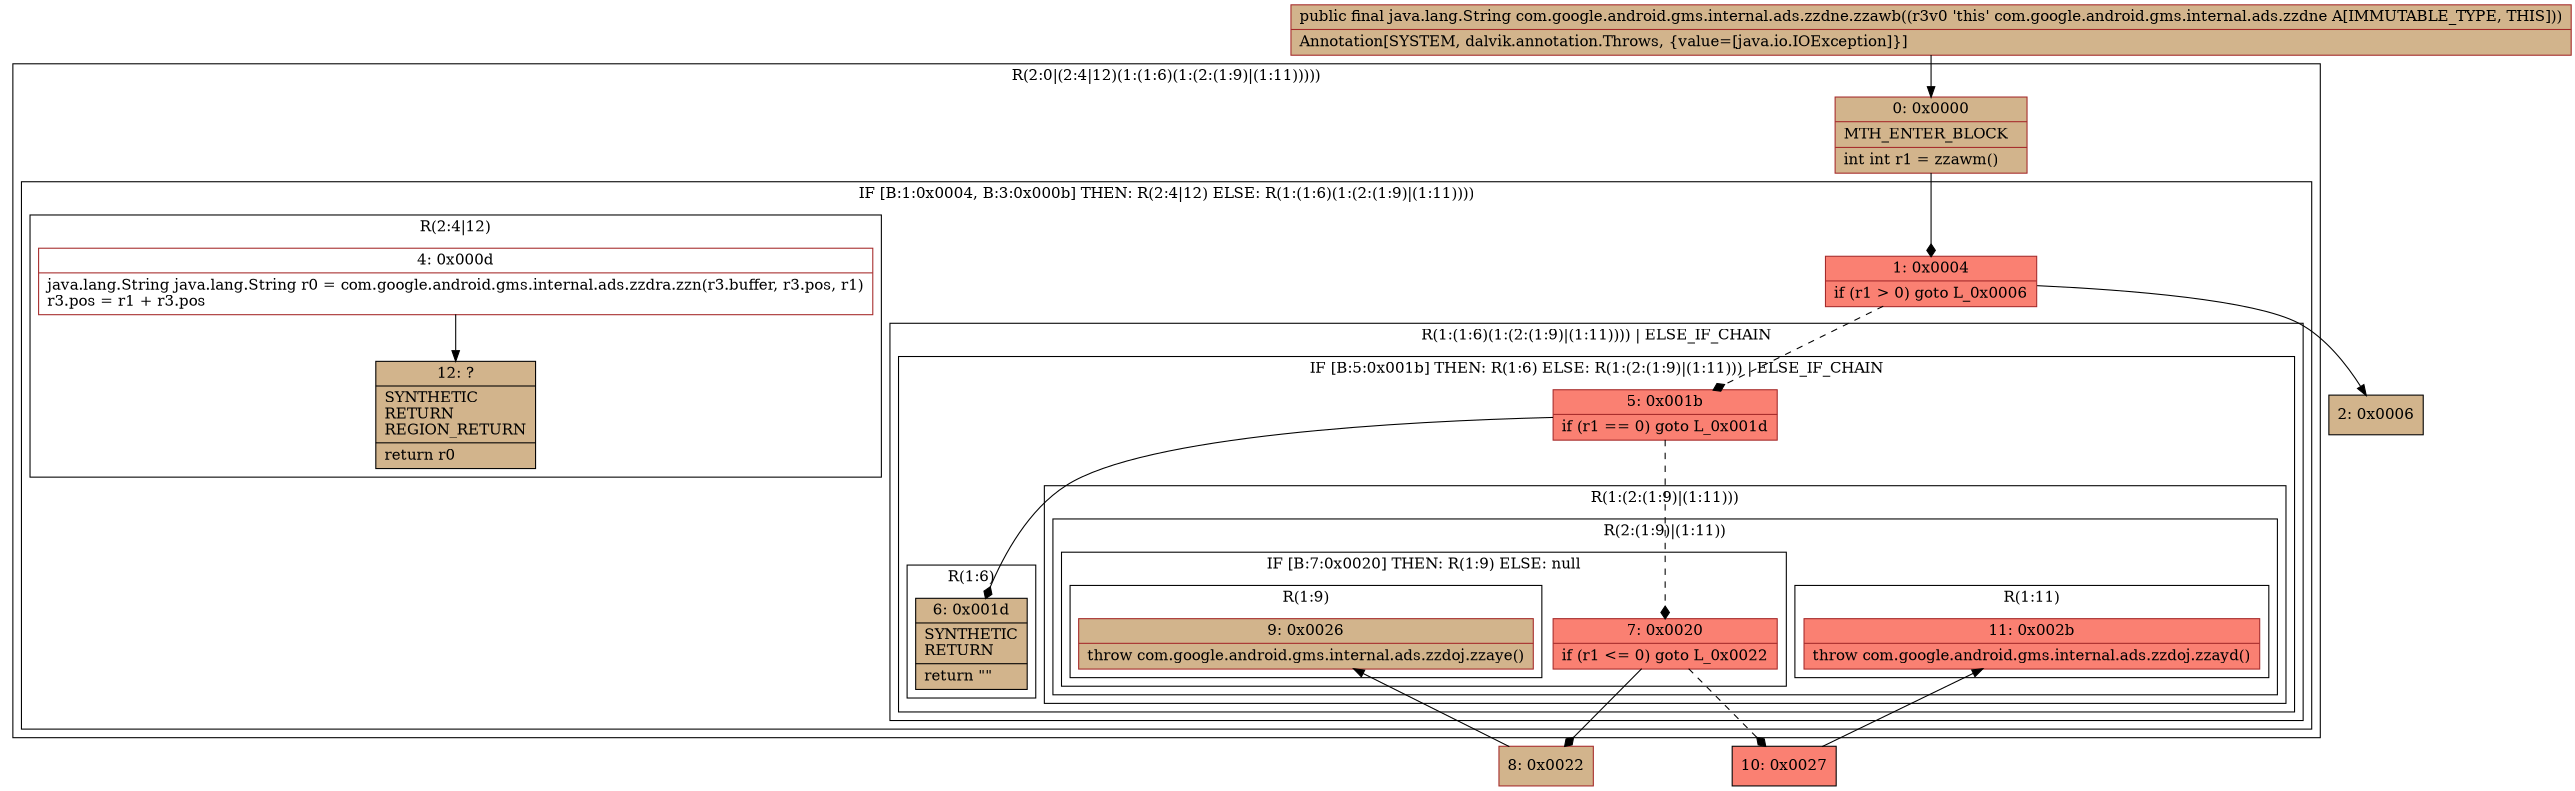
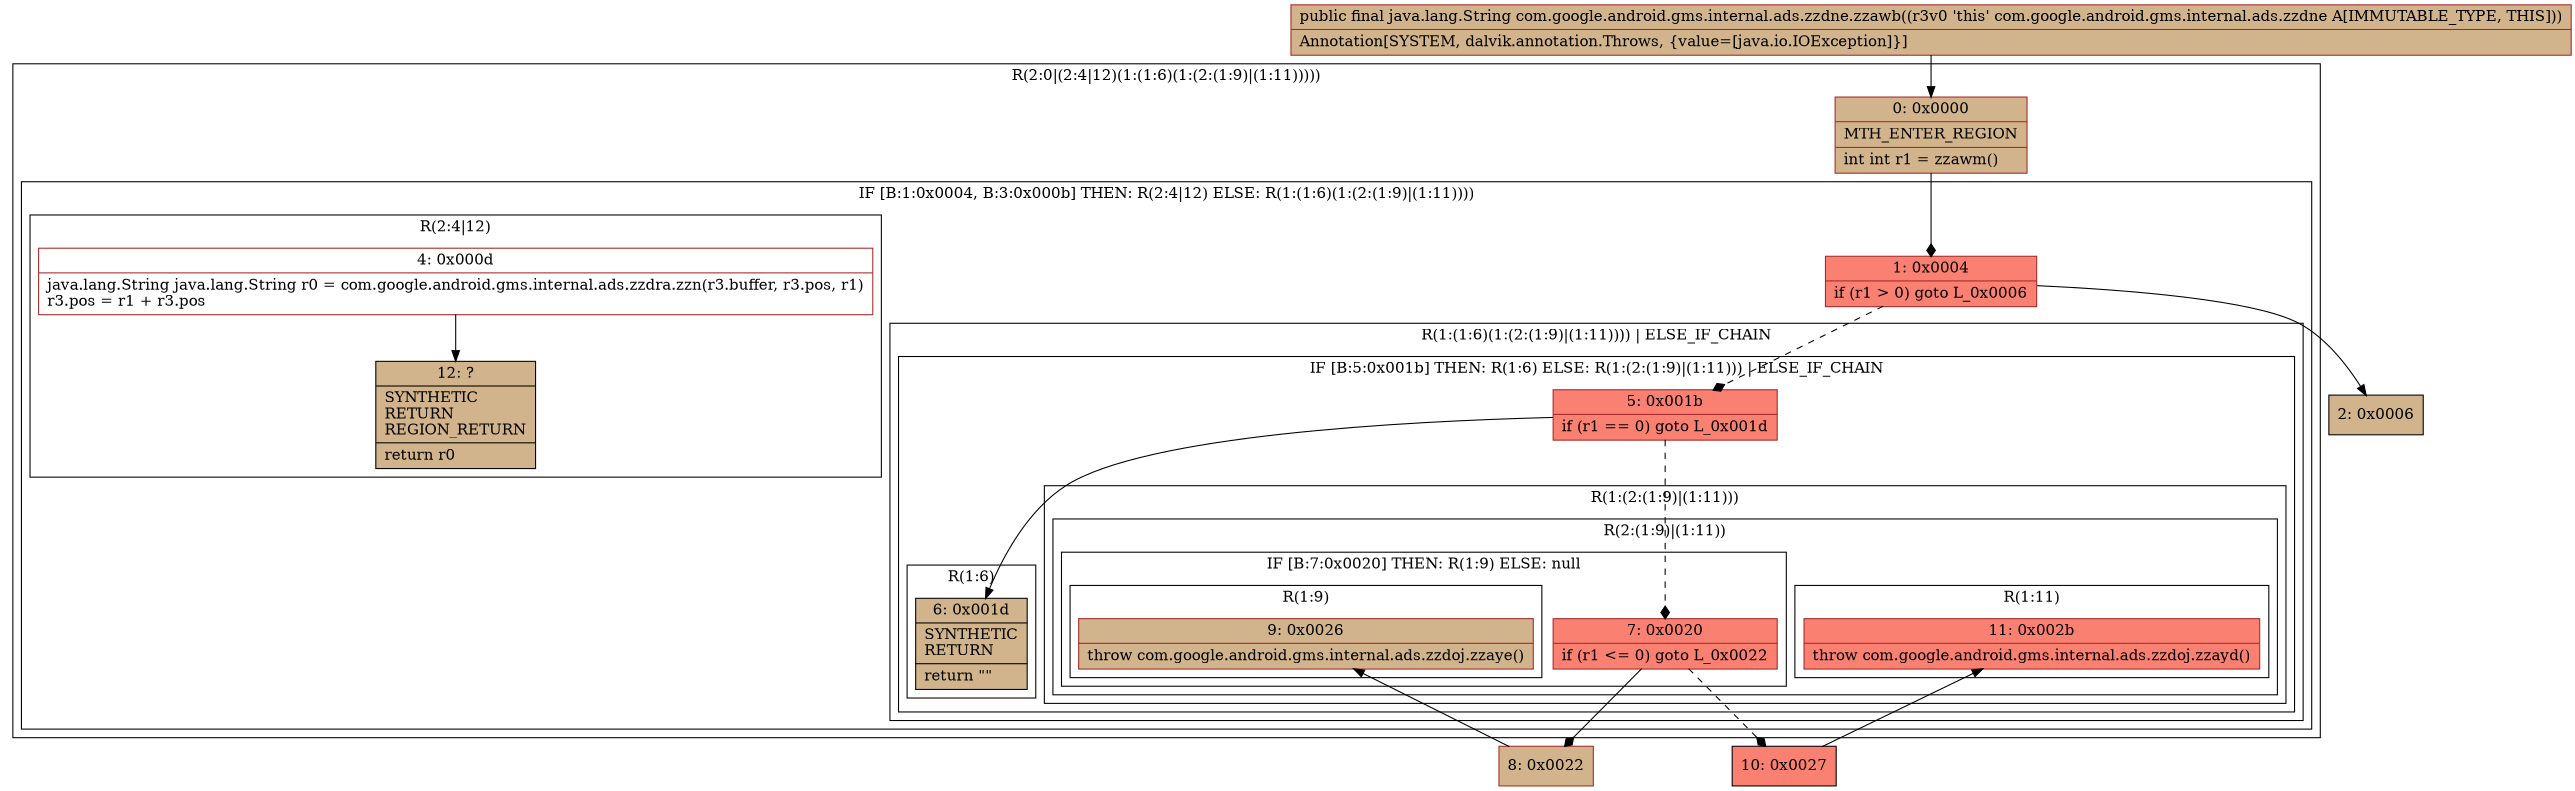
node "0: 0x0000": text "MTH_ENTER_BLOCK" -> "MTH_ENTER_REGION"
edge "5: 0x001b" -> "6: 0x001d": arrowhead diamond -> normal
